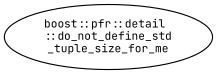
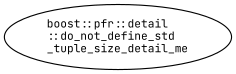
node "boost::pfr::detail ::do_not_define_std _tuple_size_for_me": label "boost::pfr::detail ::do_not_define_std _tuple_size_for_me" -> "boost::pfr::detail ::do_not_define_std _tuple_size_detail_me"
